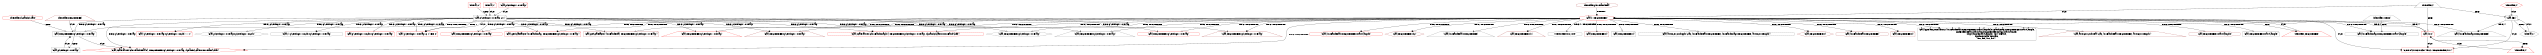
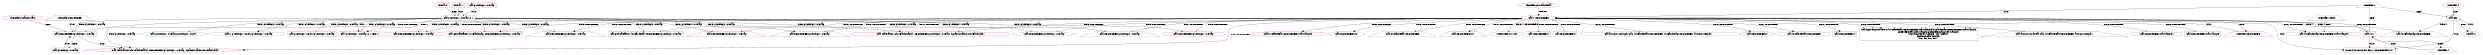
node "(Call,(pSettings->overlap+pSettings->nCols)>>1)": removed
